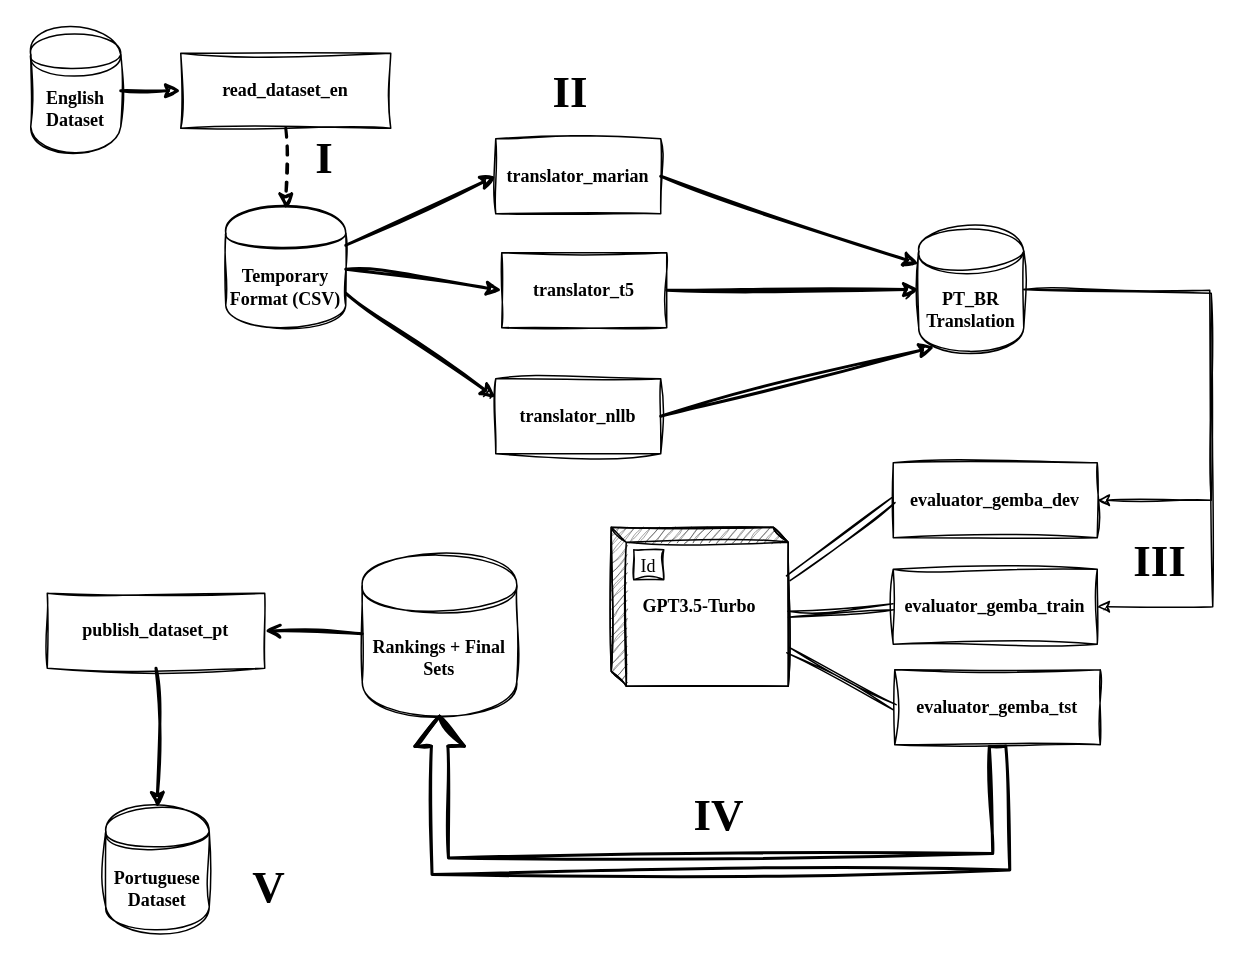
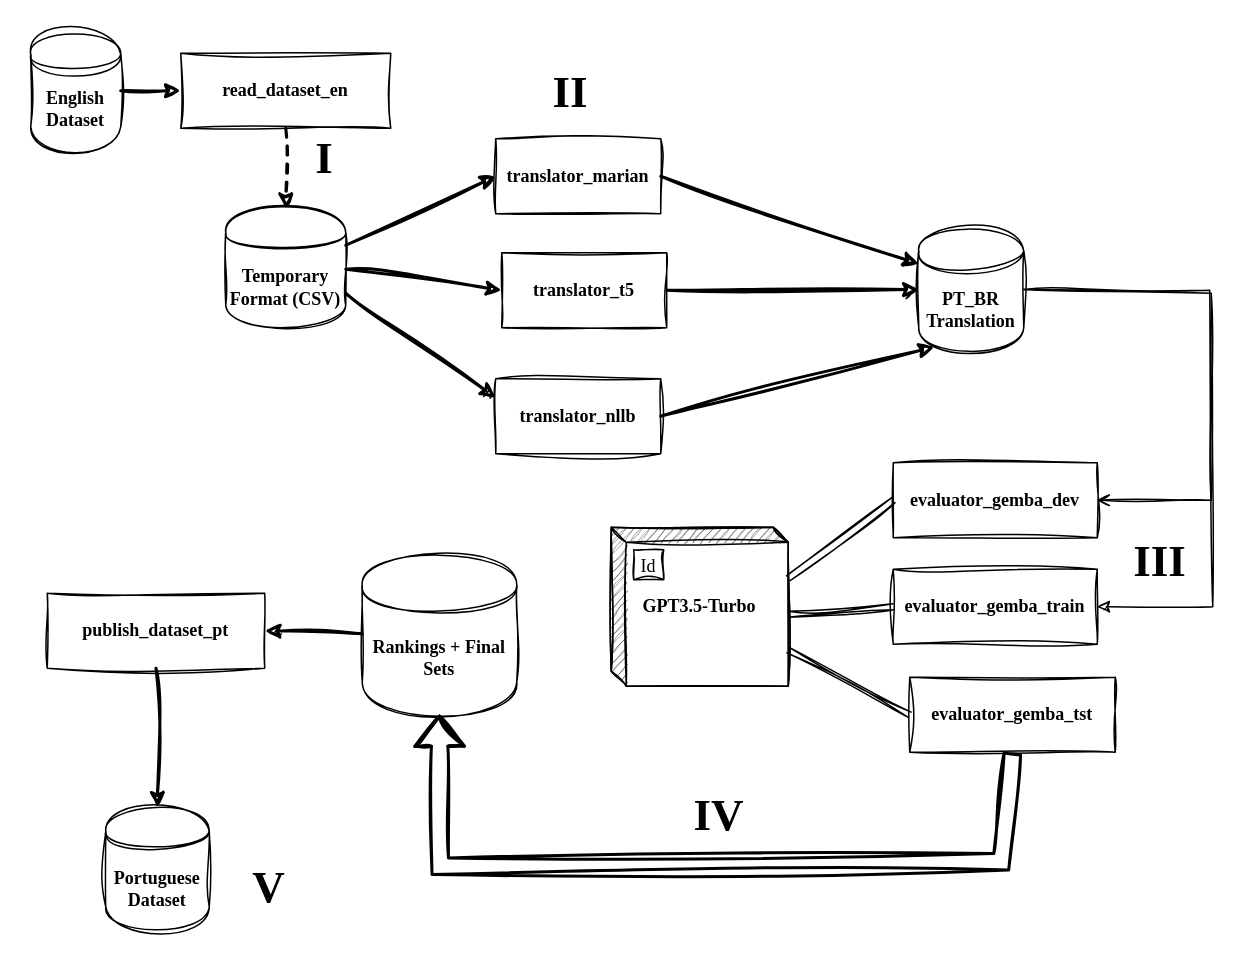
edge "PT_BR Translation" -> "evaluator_gemba_dev": arrowhead classic -> open
edge "Rankings + Final Sets" -> "publish_dataset_pt": arrowhead open -> classic
node "evaluator_gemba_tst": moved (998, 707) -> (1013, 715)
